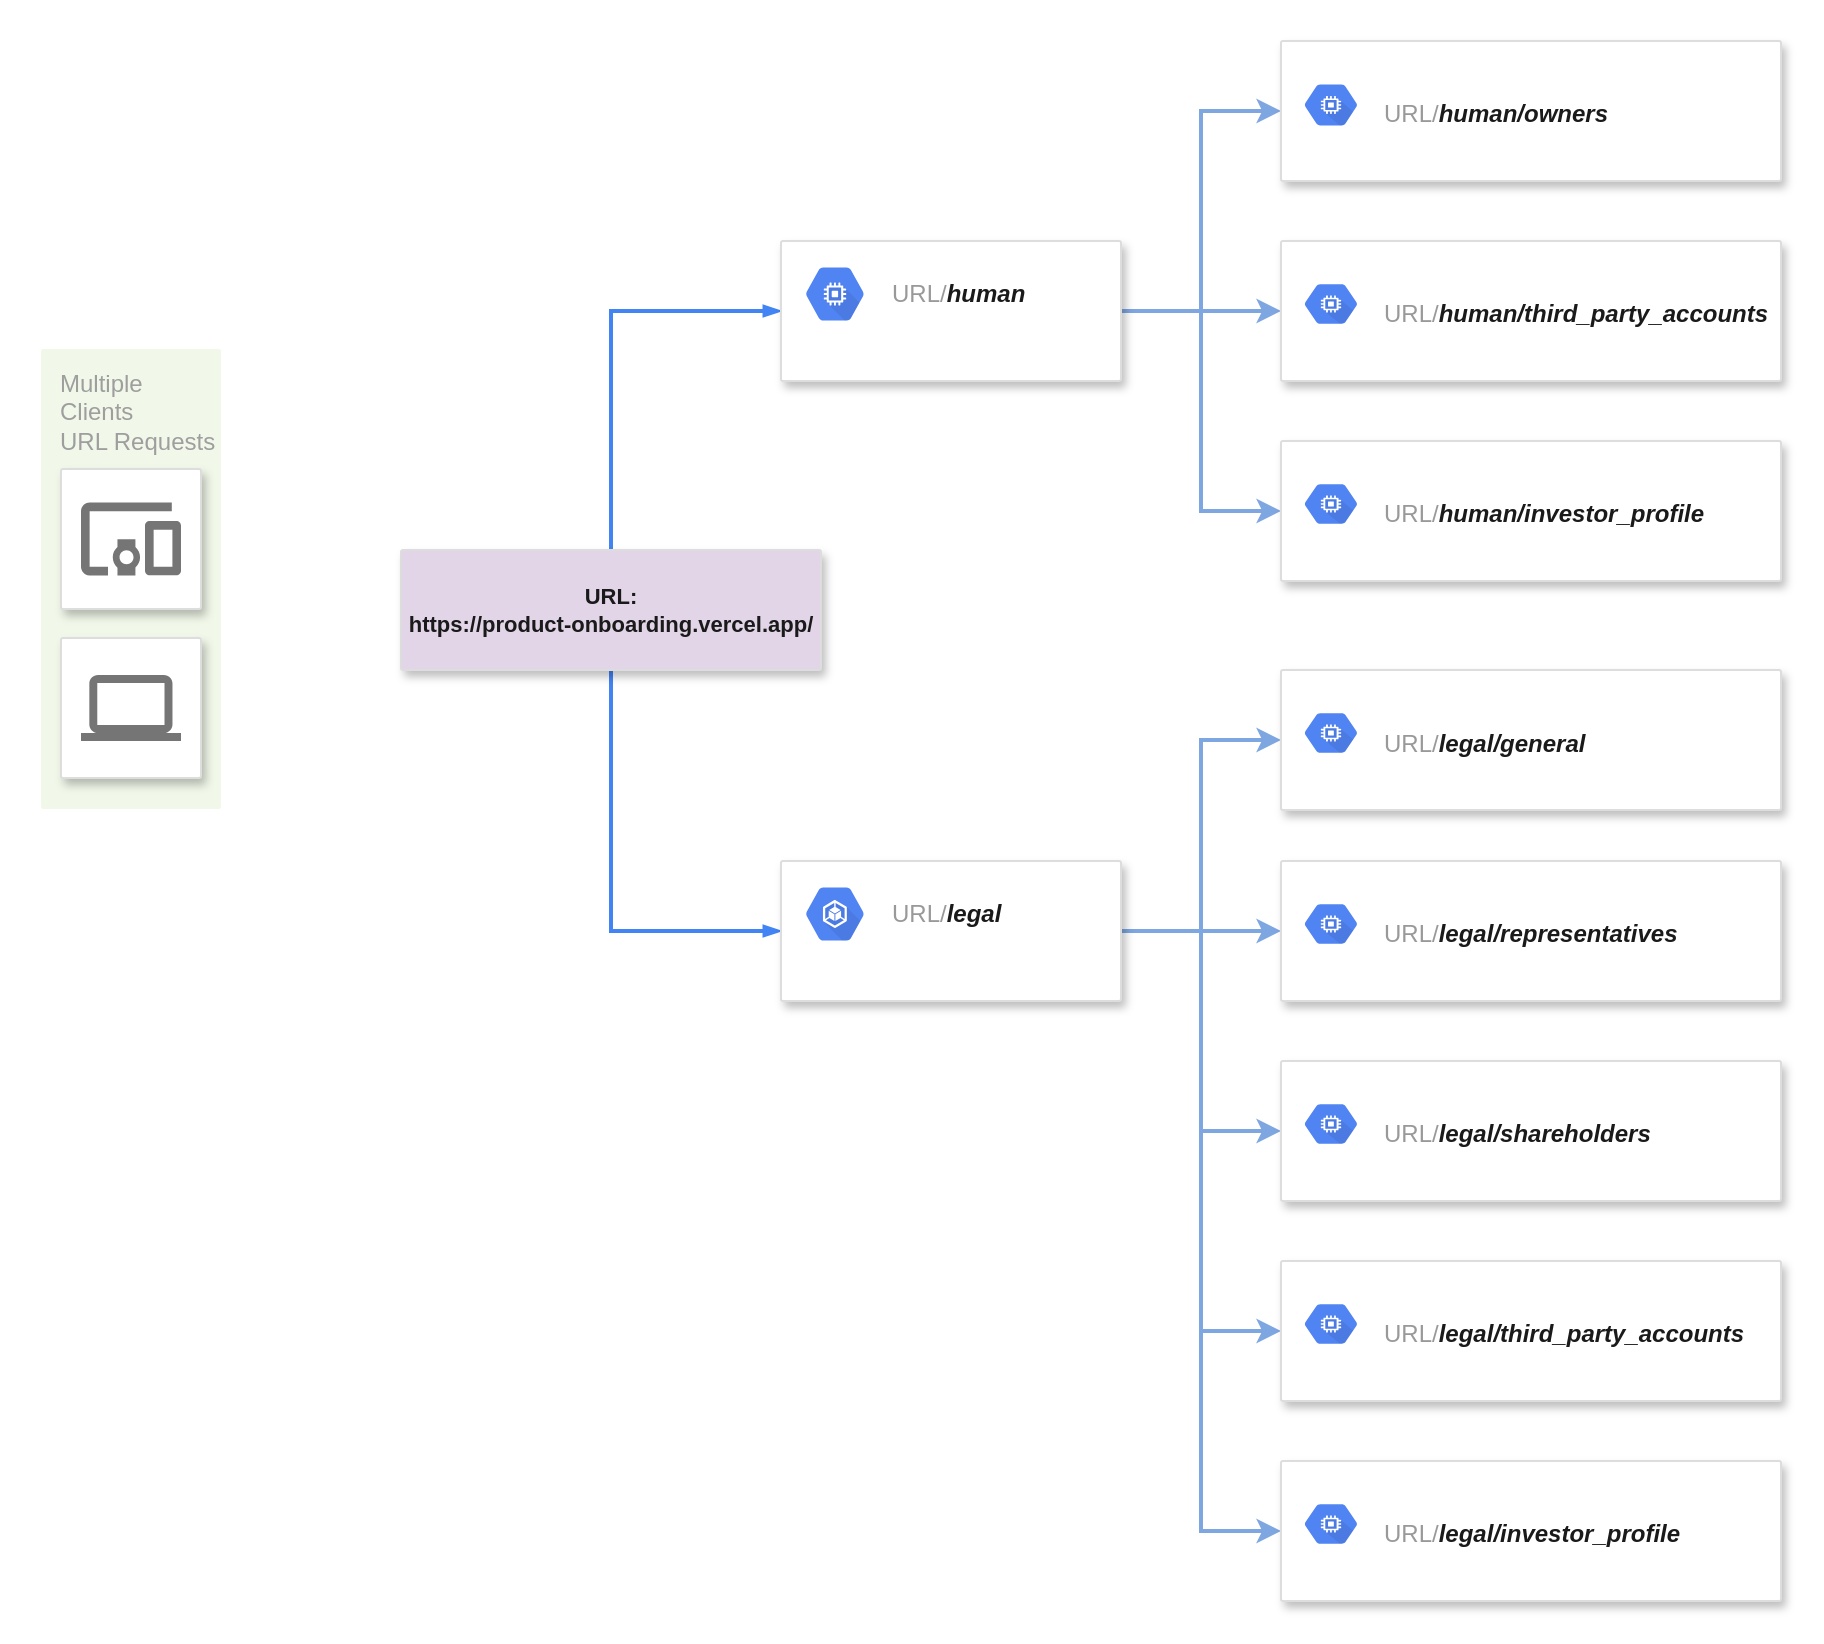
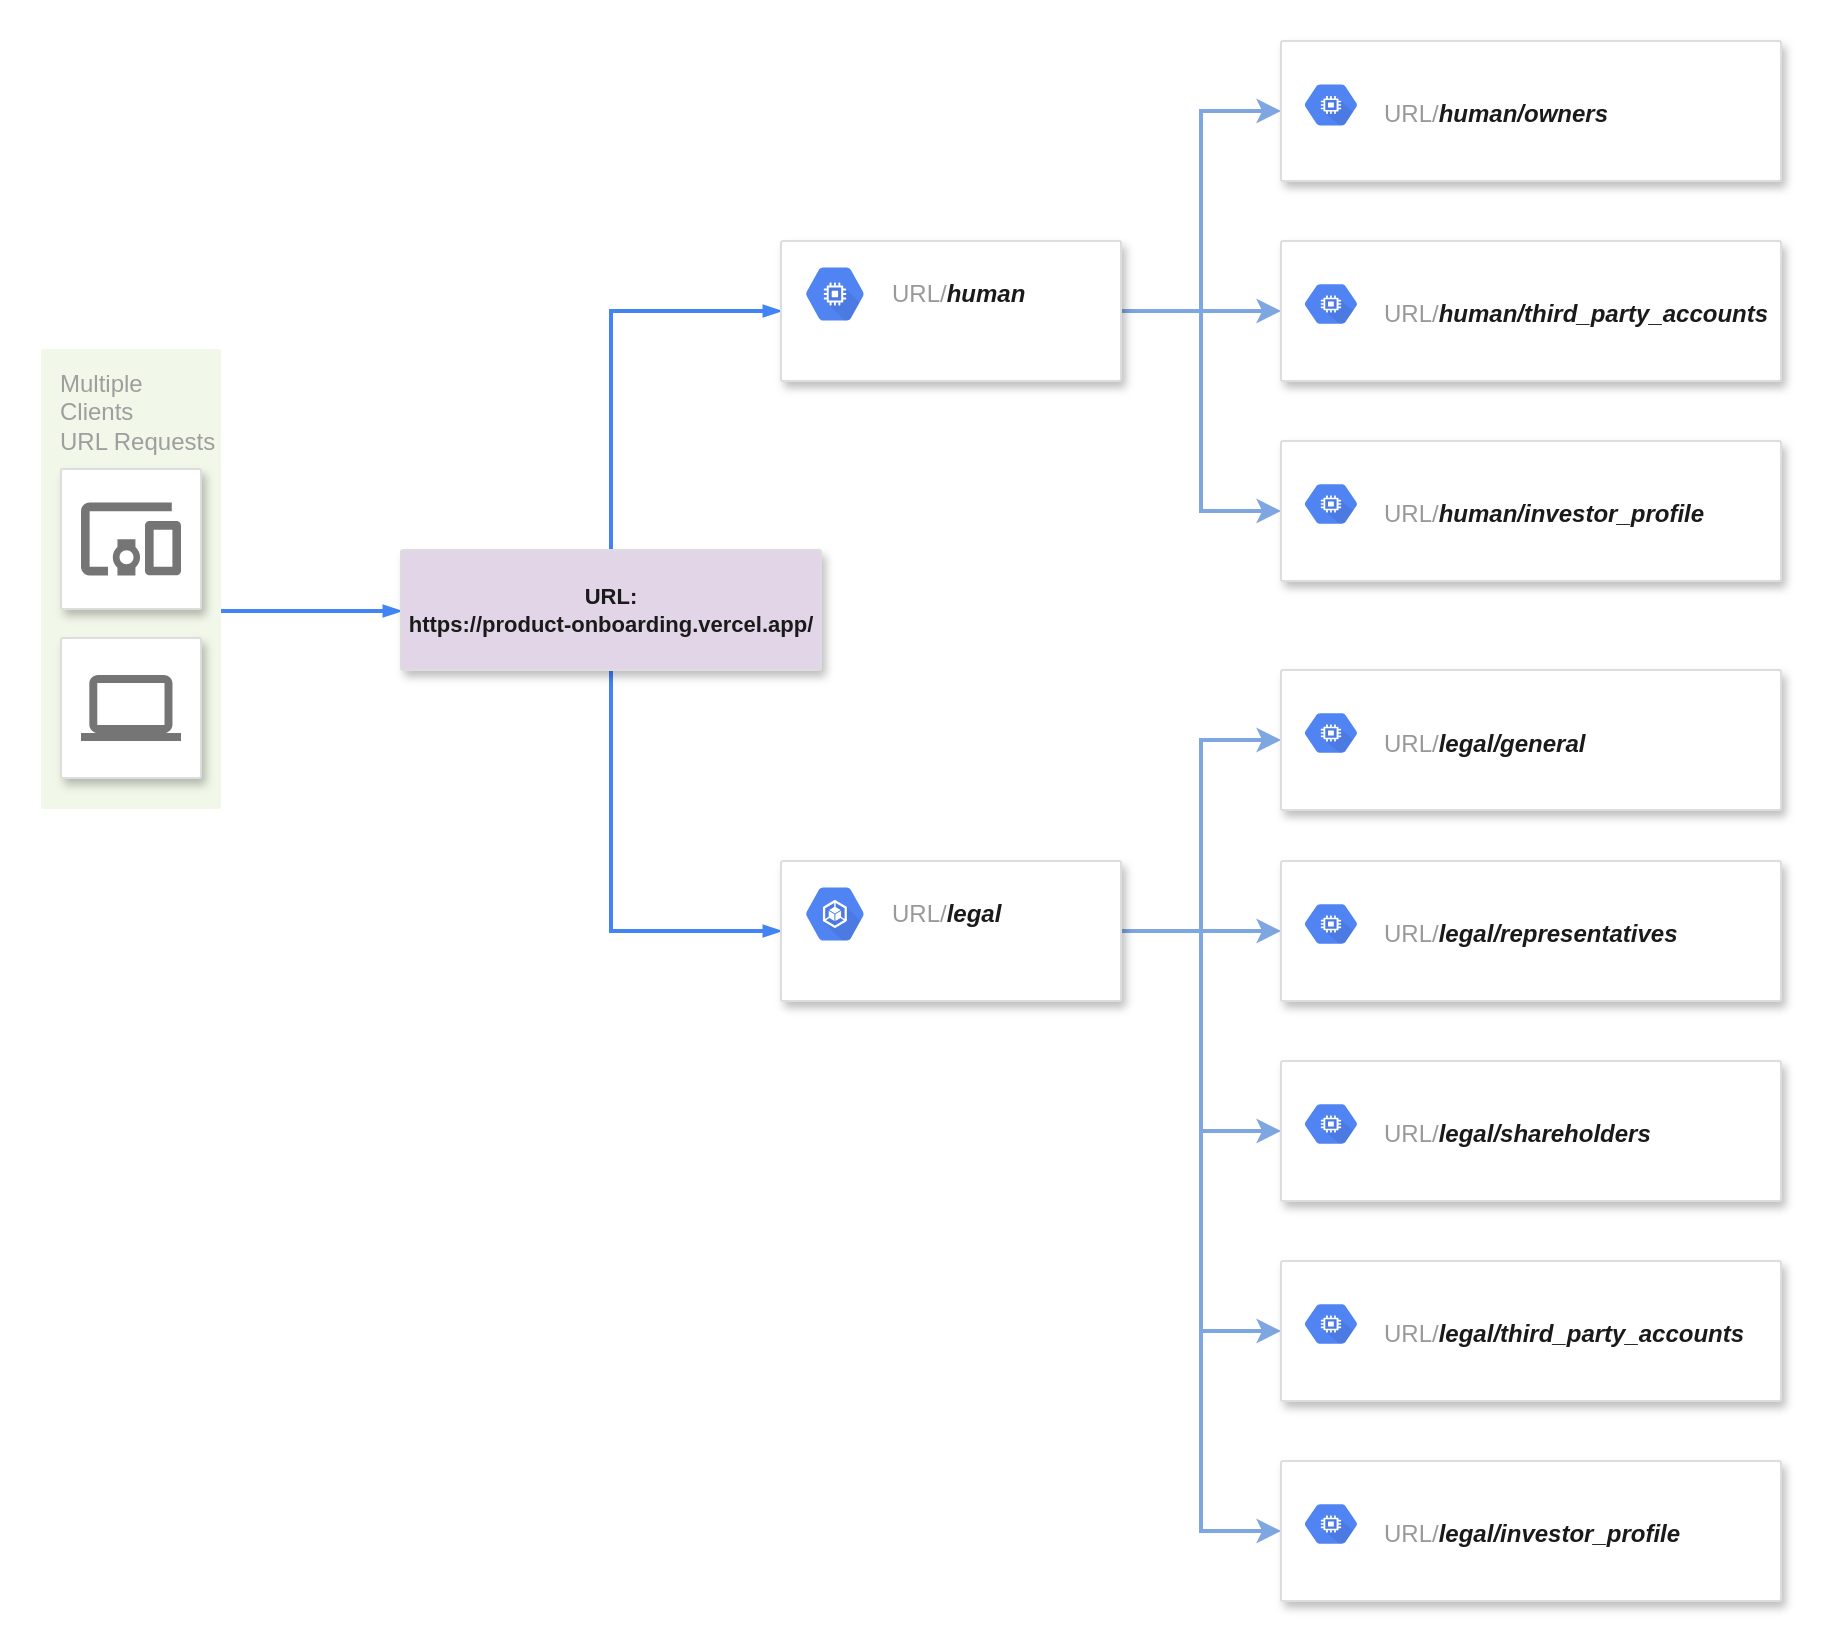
edge "Multiple Clients URL Requests" -> "URL: https://product-onboarding.vercel.app/": added
